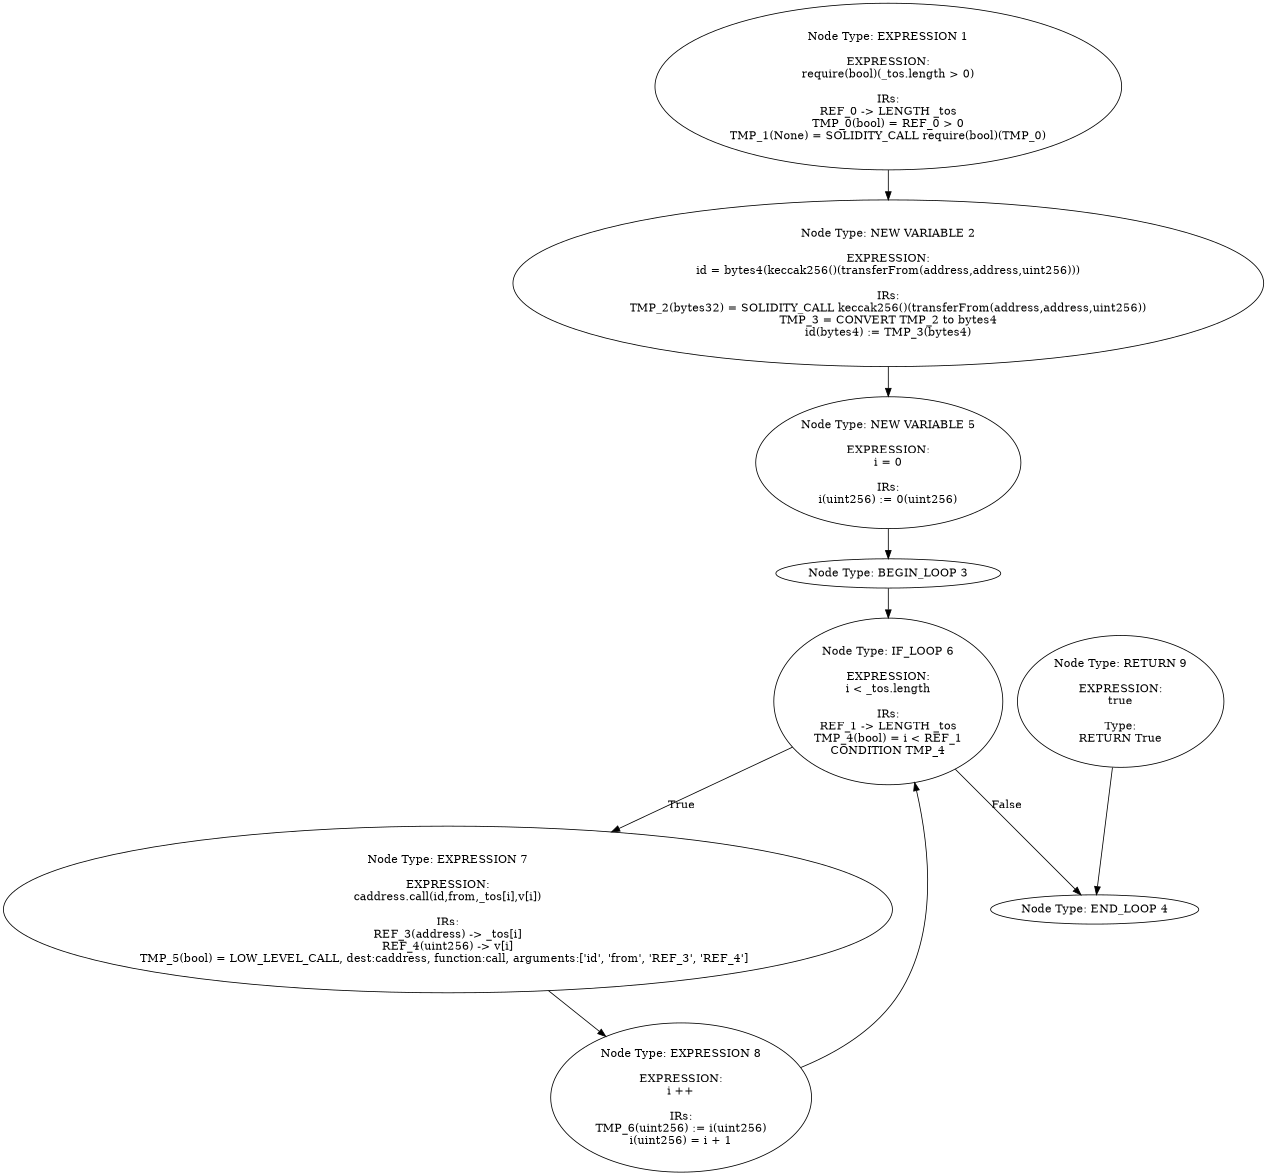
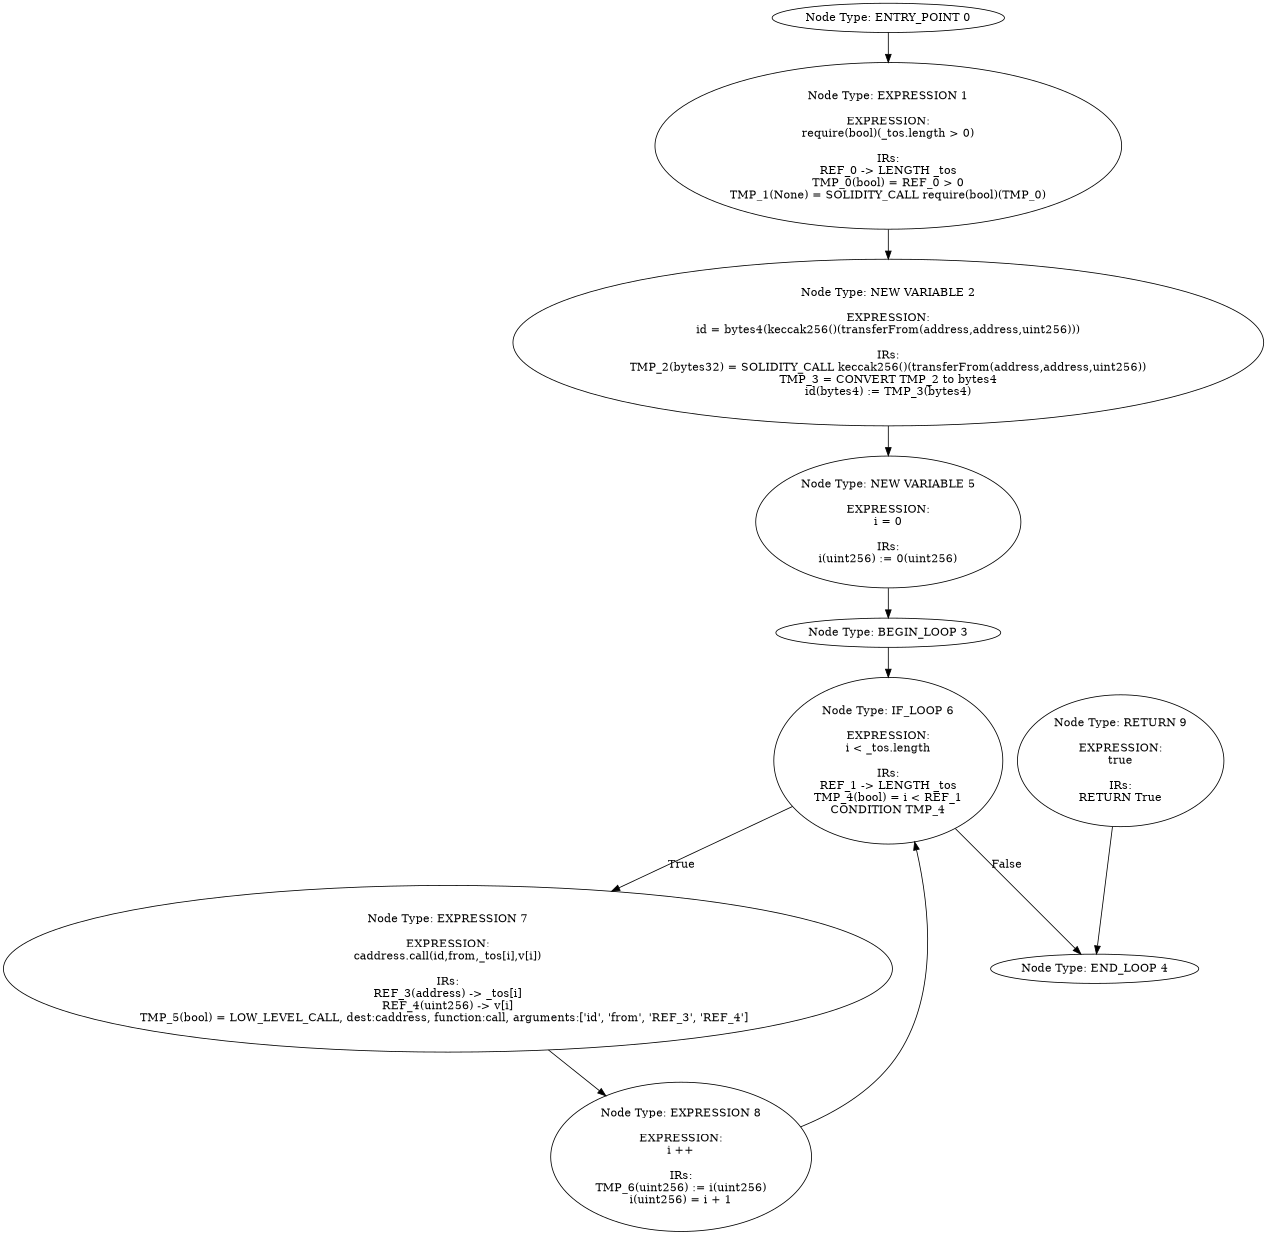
node "Node Type: ENTRY_POINT 0": added
node "Node Type: RETURN 9 EXPRESSION: true Type: RETURN True": label "Node Type: RETURN 9 EXPRESSION: true Type: RETURN True" -> "Node Type: RETURN 9 EXPRESSION: true IRs: RETURN True"
